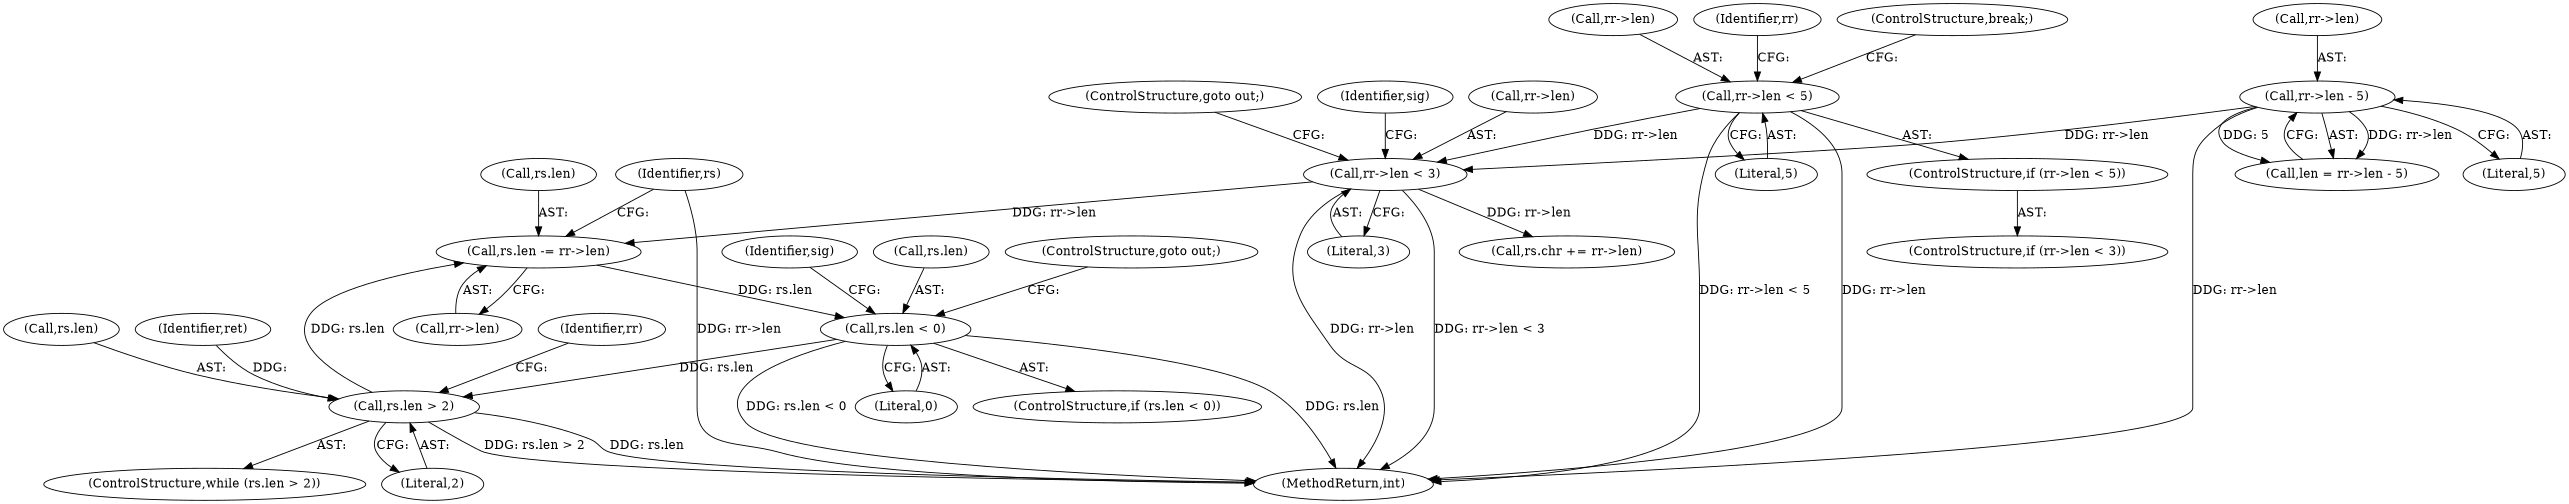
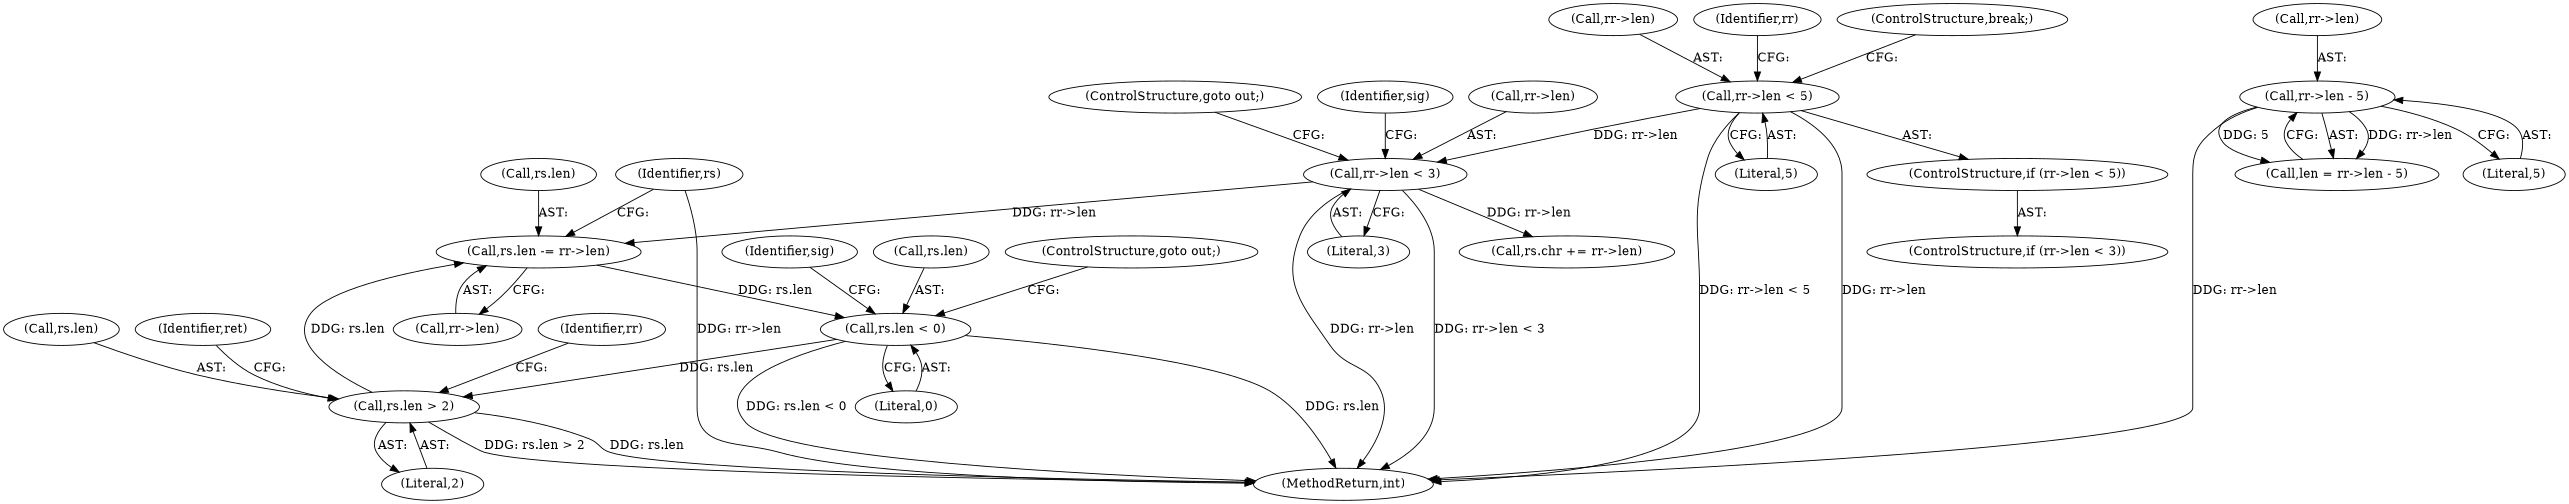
edge "(Call,rr->len - 5)" -> "(Call,rr->len < 3)": removed, label "DDG: rr->len"
edge "(Identifier,ret)" -> "(Call,rs.len > 2)": label "DDG: " -> "CFG: "
node "(ControlStructure,if (rs.len < 0))": removed
edge "(Call,rs.len > 2)" -> "(Literal,2)": label "CFG: " -> "AST: "
node "(ControlStructure,while (rs.len > 2))": removed
